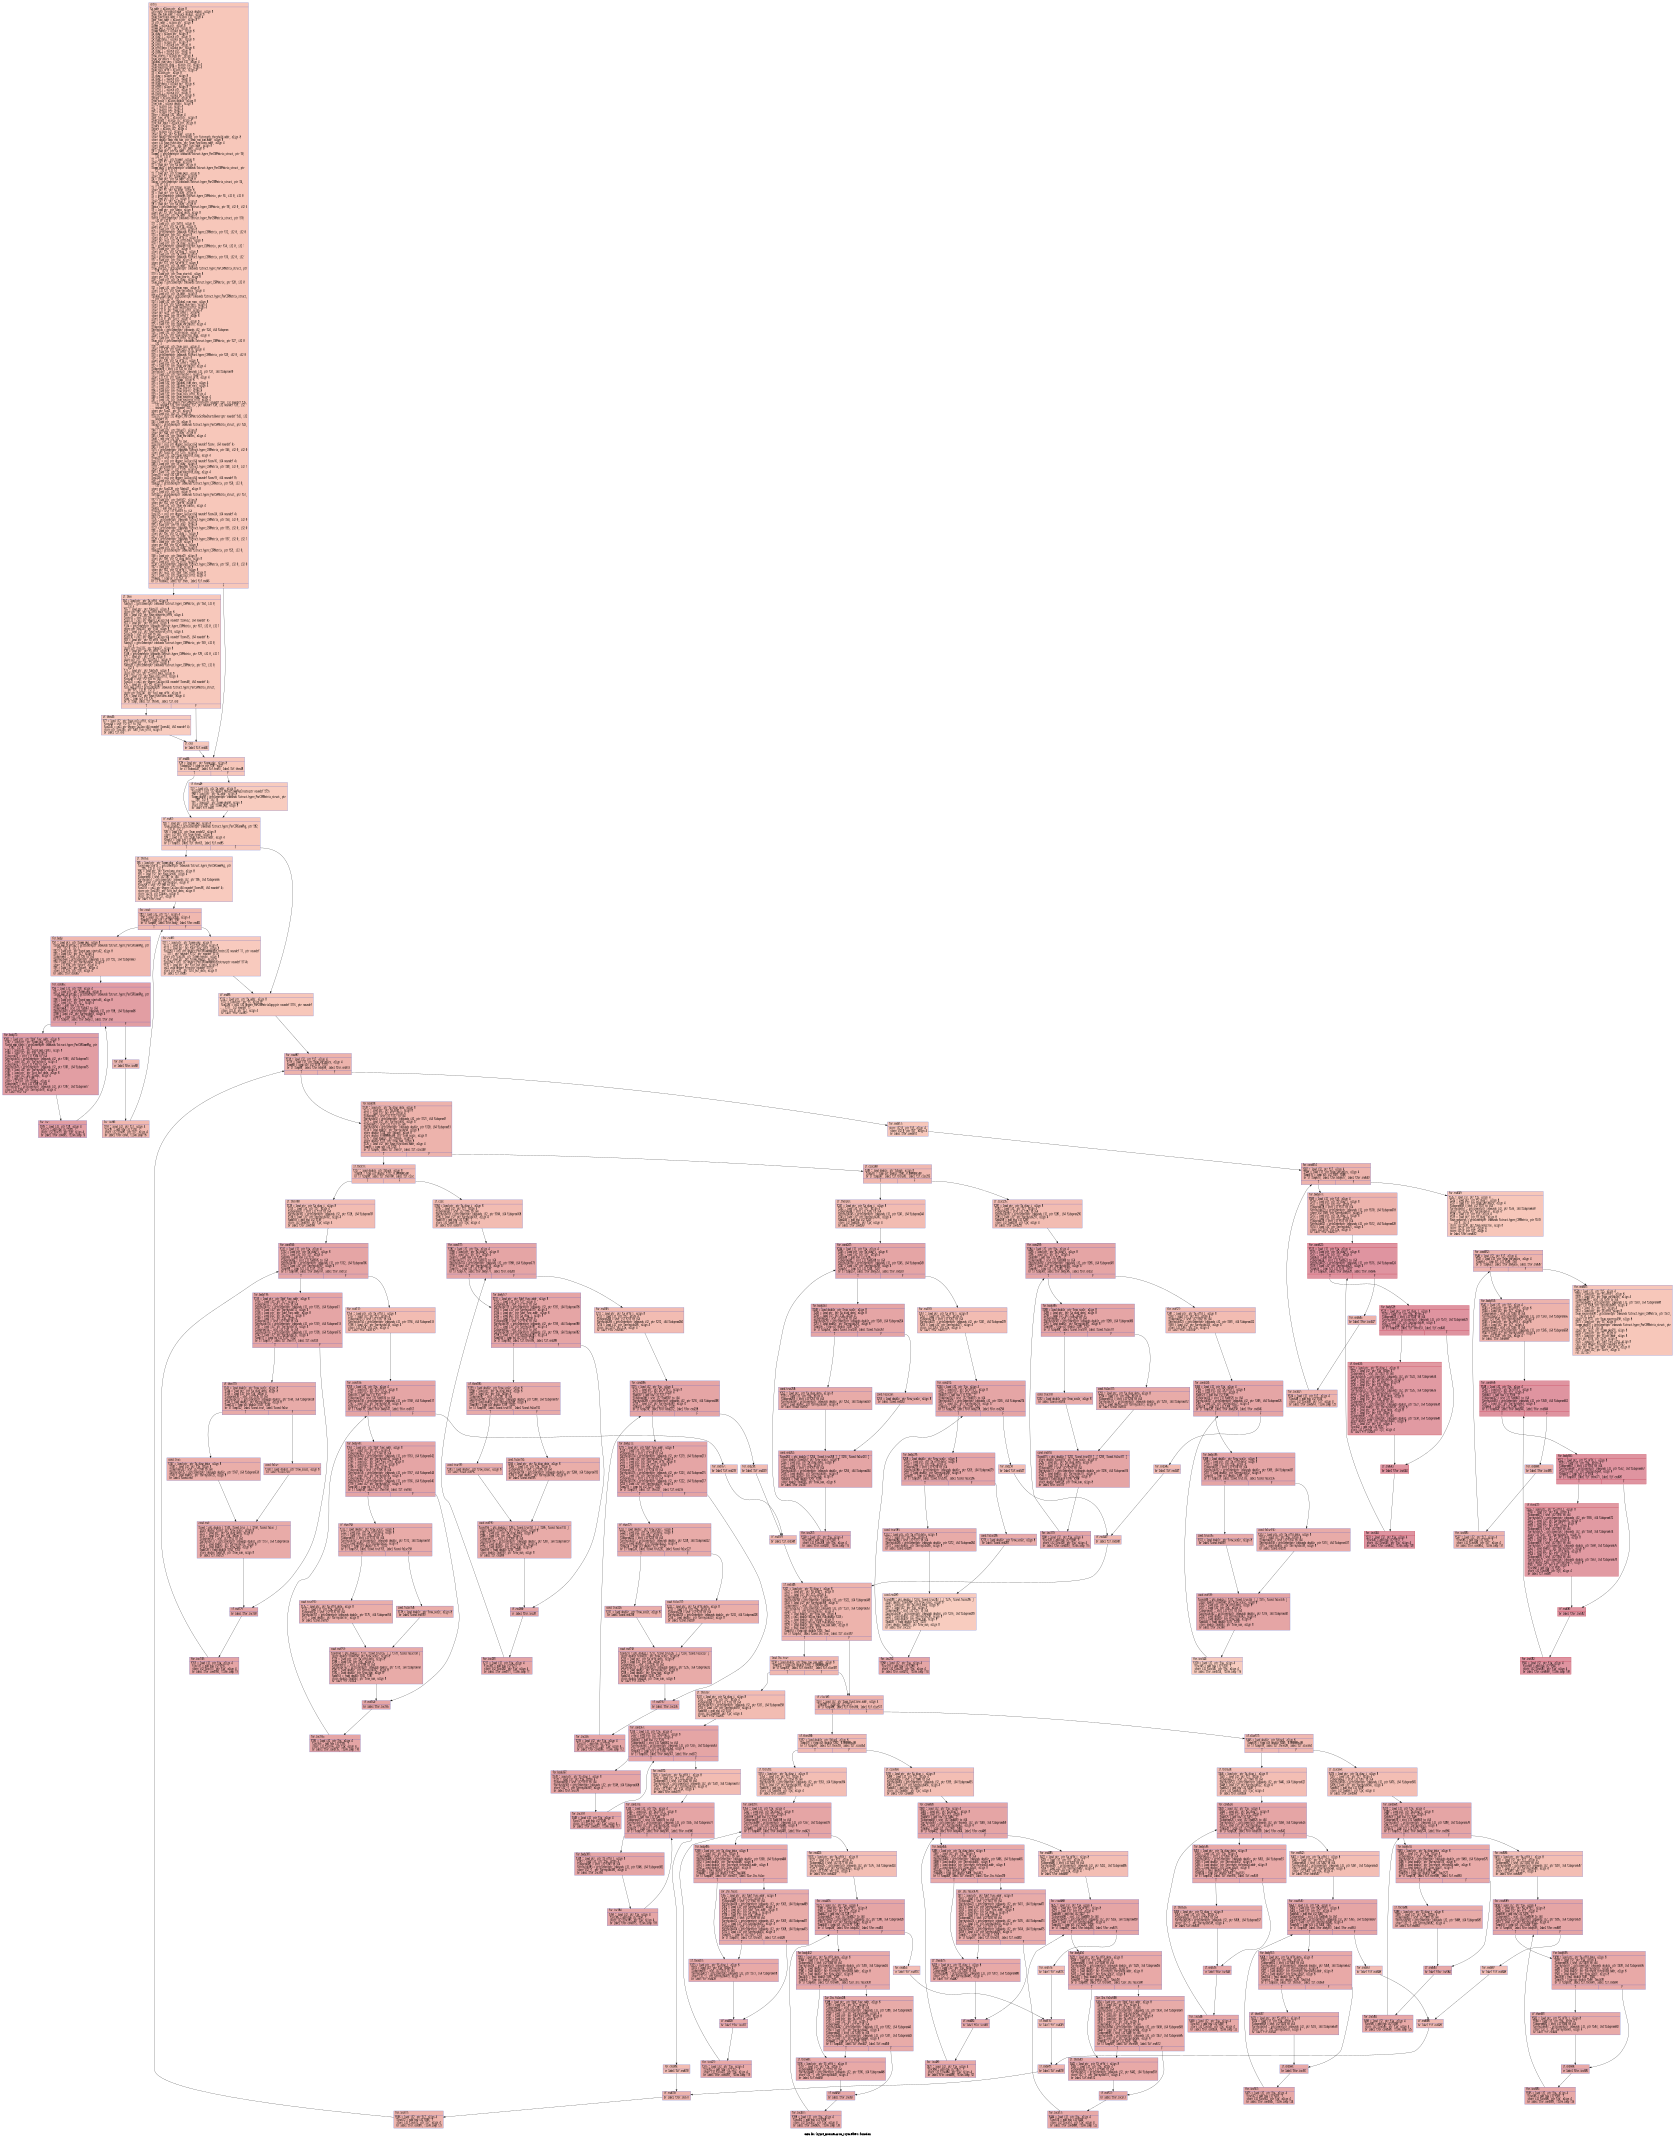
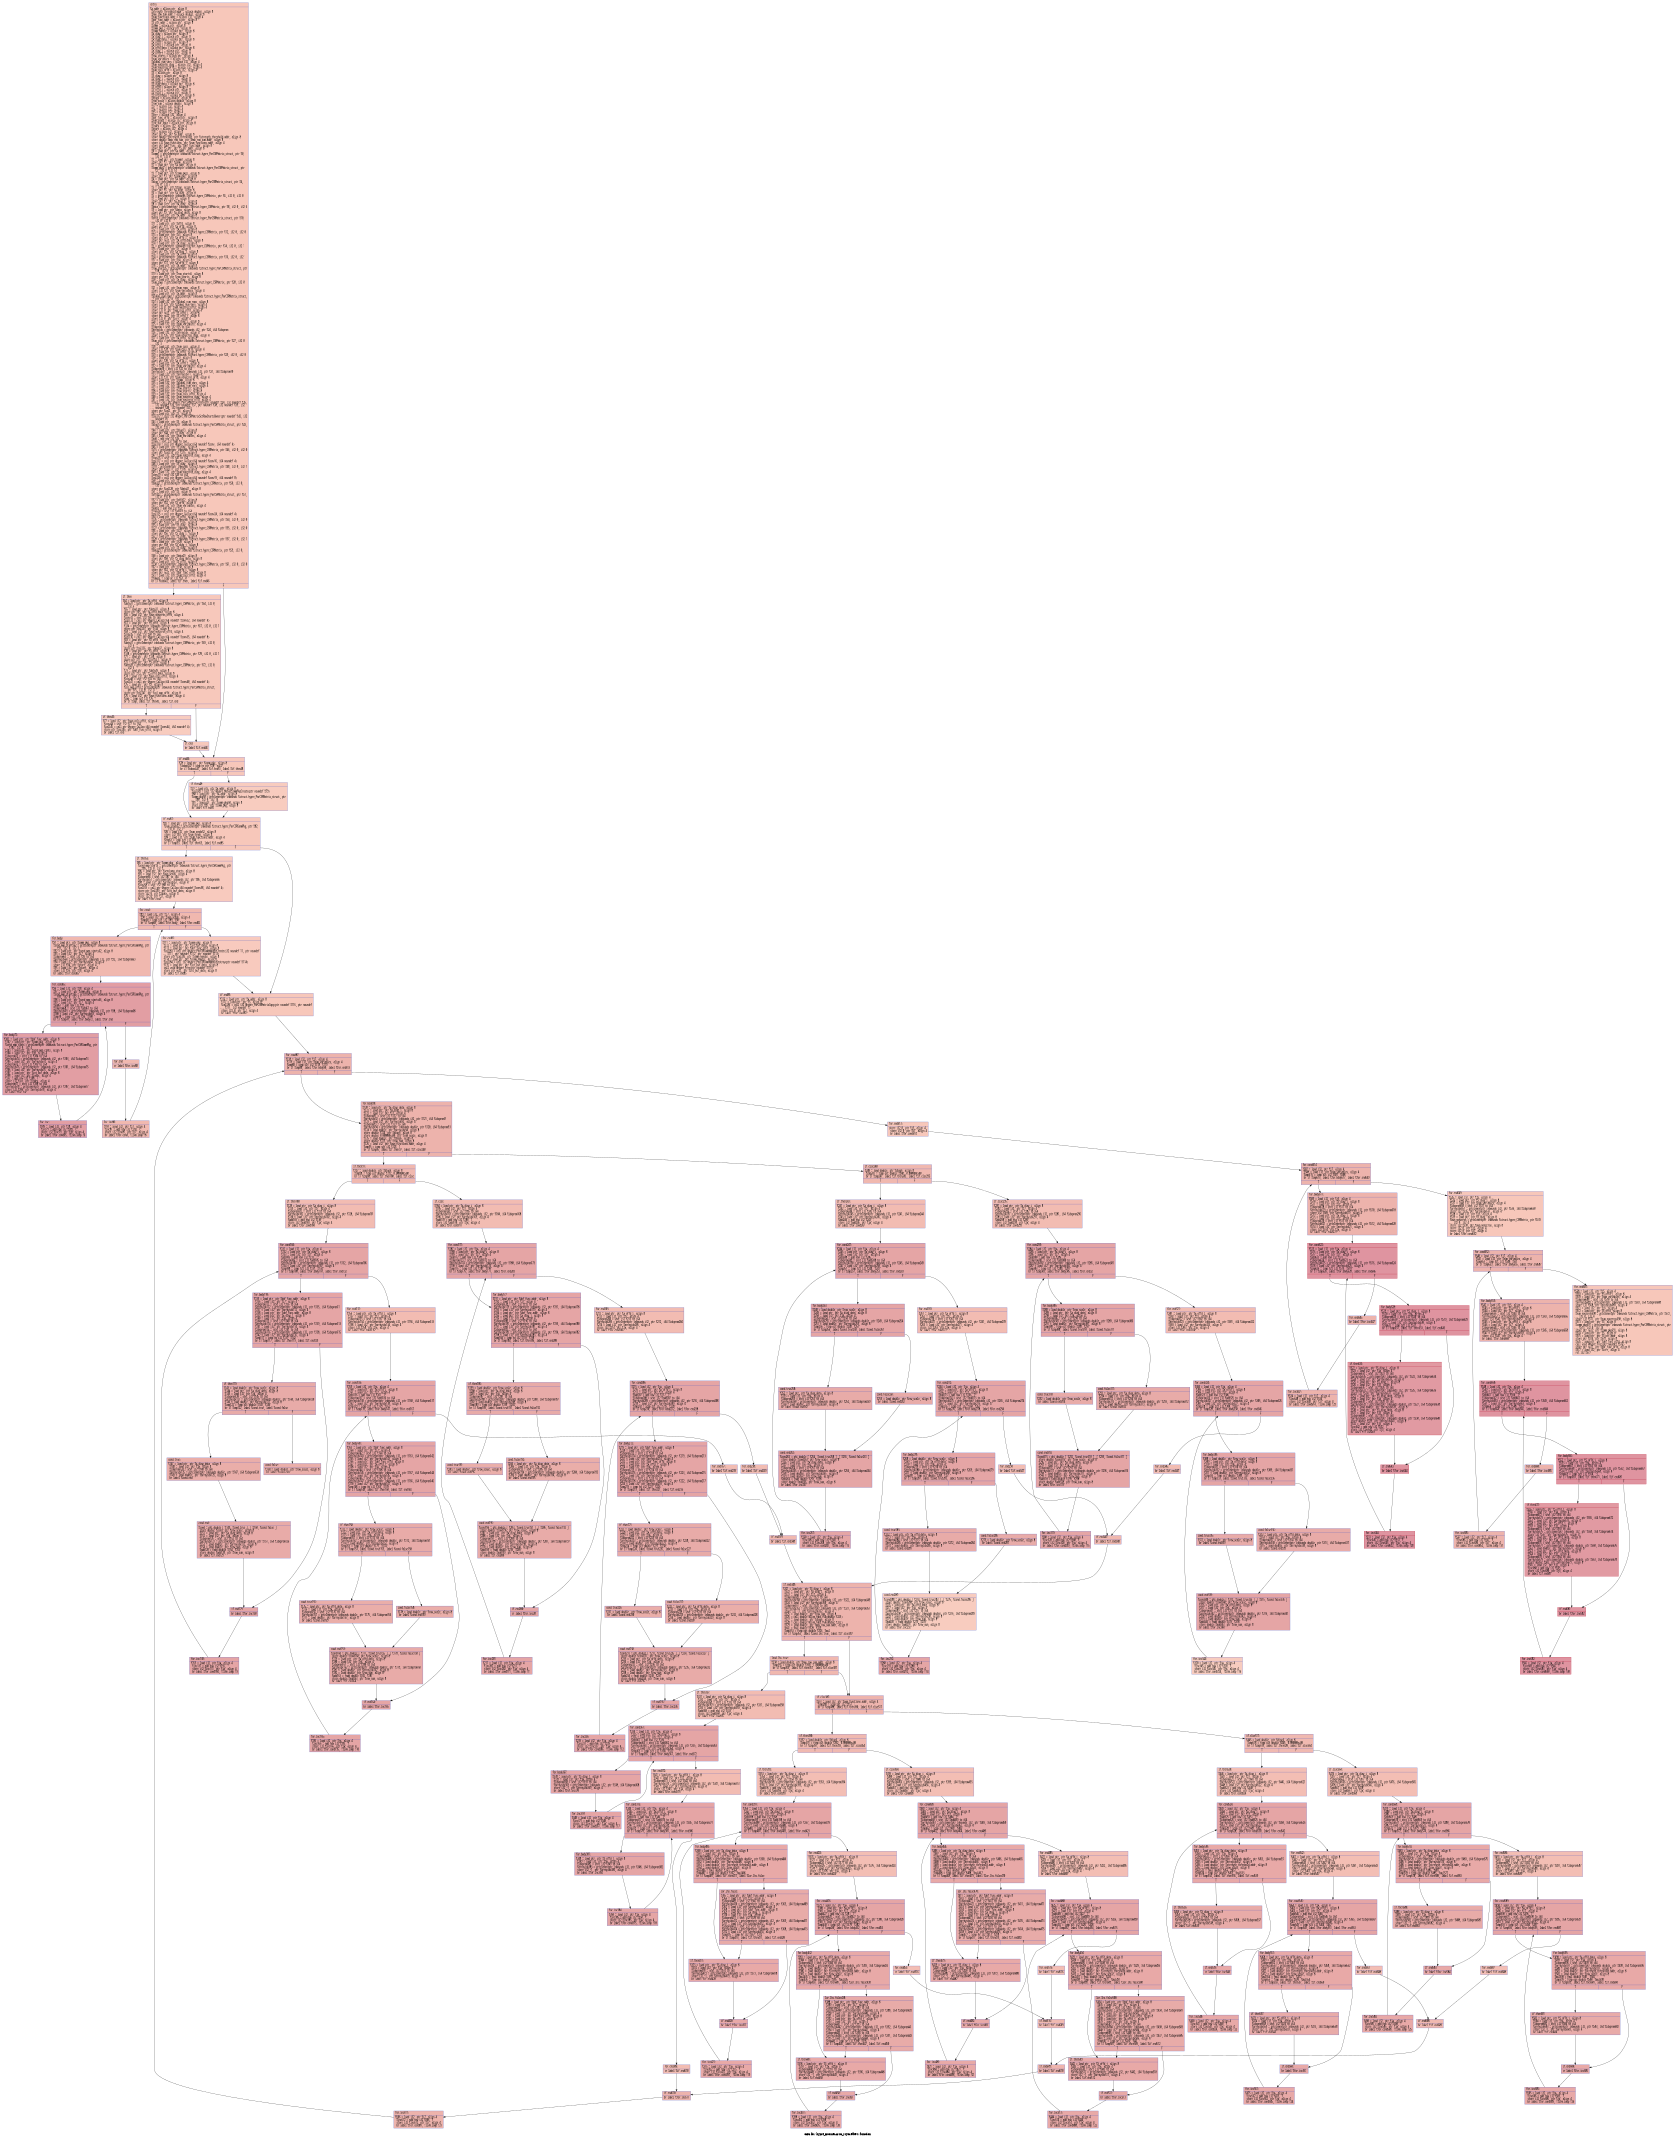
node "entry:": text "%8 = load ptr, ptr %A_diag, align 8" -> "%8 = load ierr, ptr %A_diag, align 8"
edge "for.end649:" -> "for.cond652:": added
edge "cond.false:" -> "cond.end:": removed
